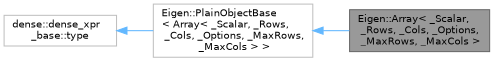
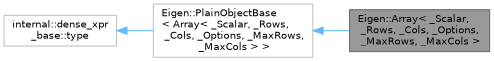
node "dense::dense_xpr _base::type": label "dense::dense_xpr _base::type" -> "internal::dense_xpr _base::type"
